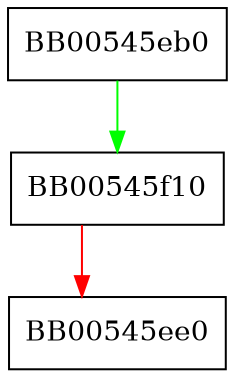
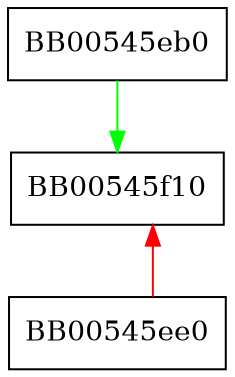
edge "BB00545f10" -> "BB00545ee0": reversed
